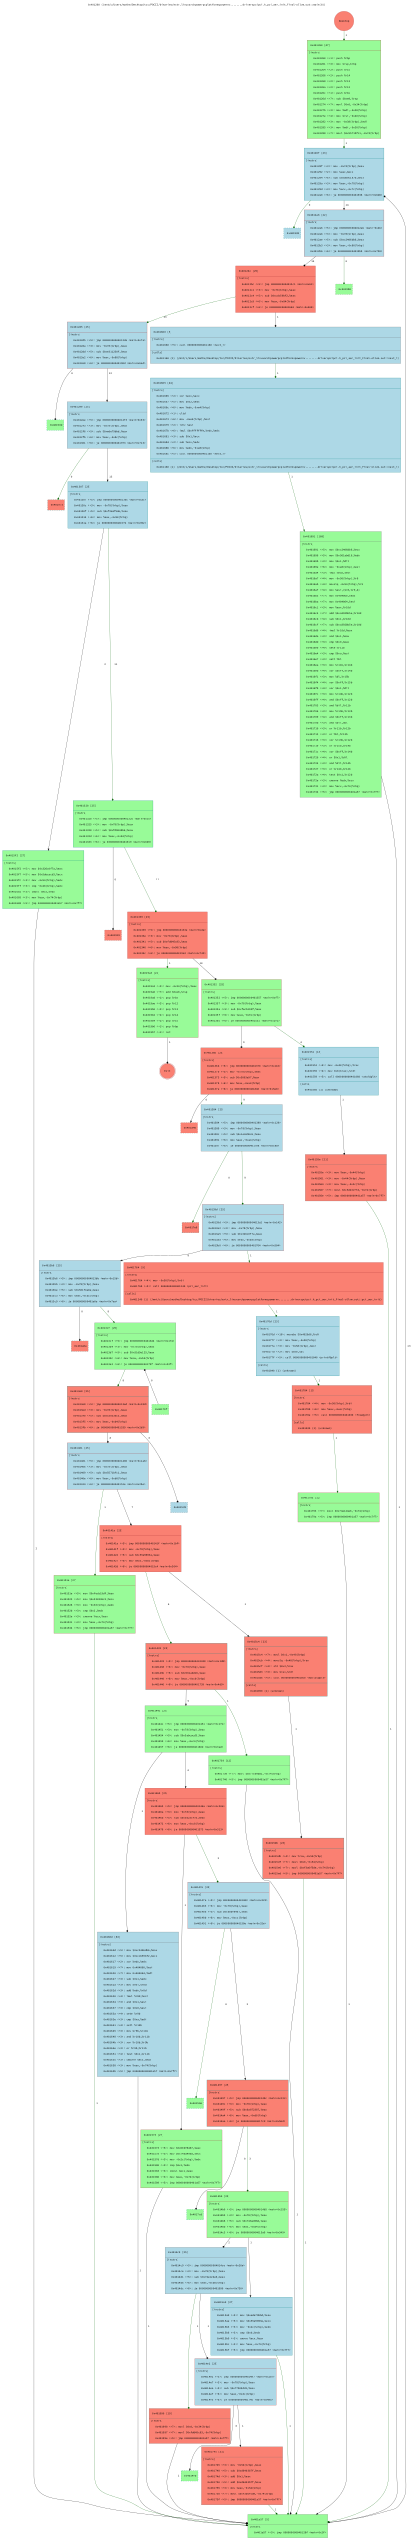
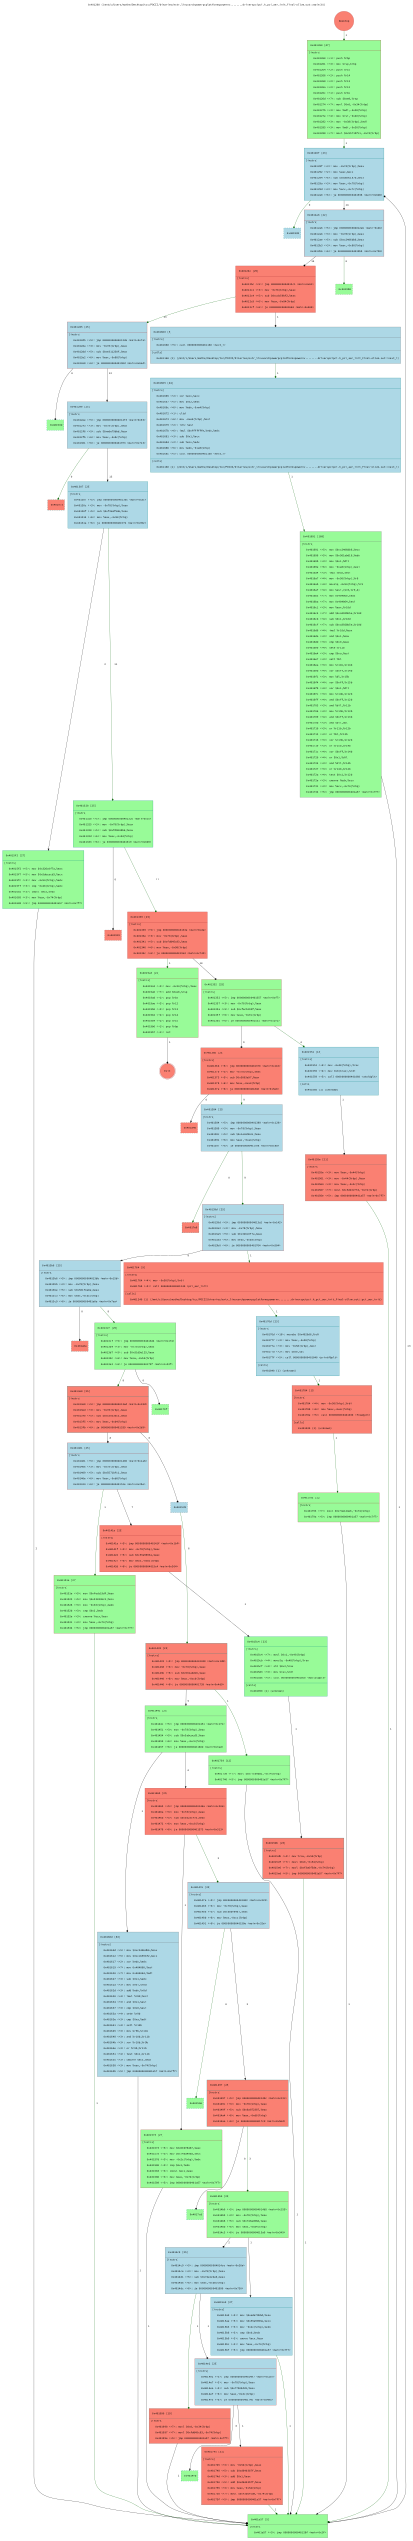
edge "0x40179f" -> "0x4013cf [25]": reversed
edge "0x40141a [25]" -> "0x401433 [25]": now "0x401539" -> "0x401433 [25]"
node "0x4015c4 [23]": fillcolor salmon -> palegreen
